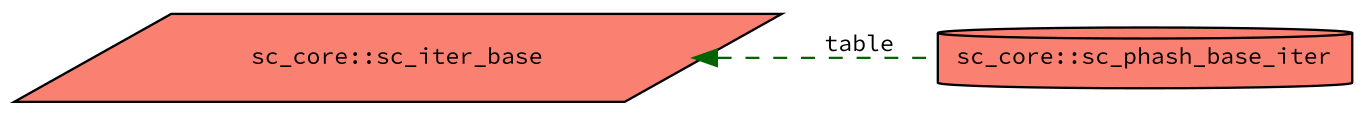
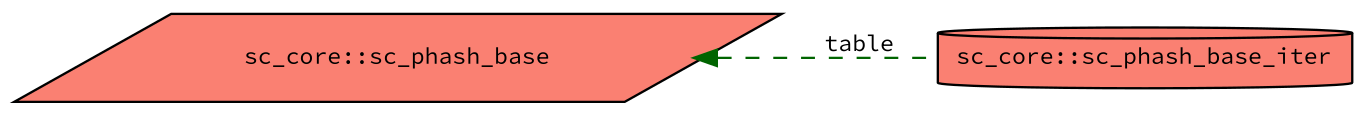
node "sc_core::sc_iter_base": label "sc_core::sc_iter_base" -> "sc_core::sc_phash_base"
